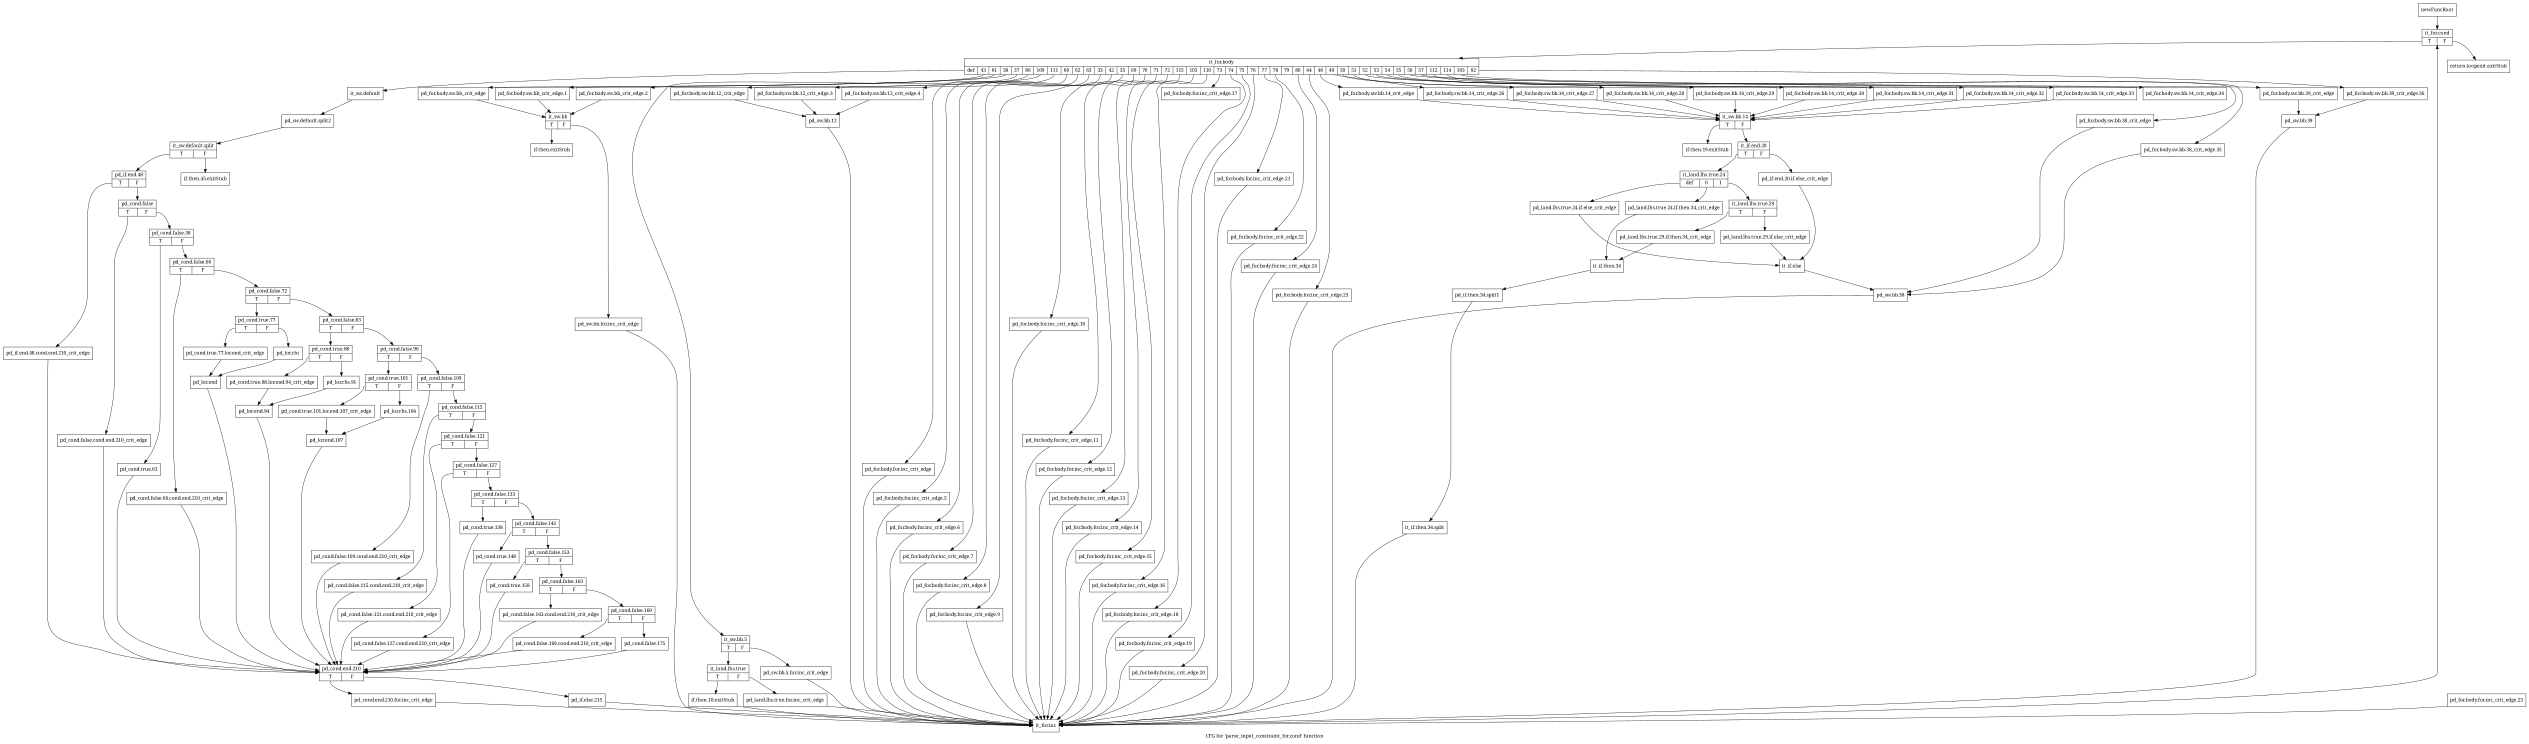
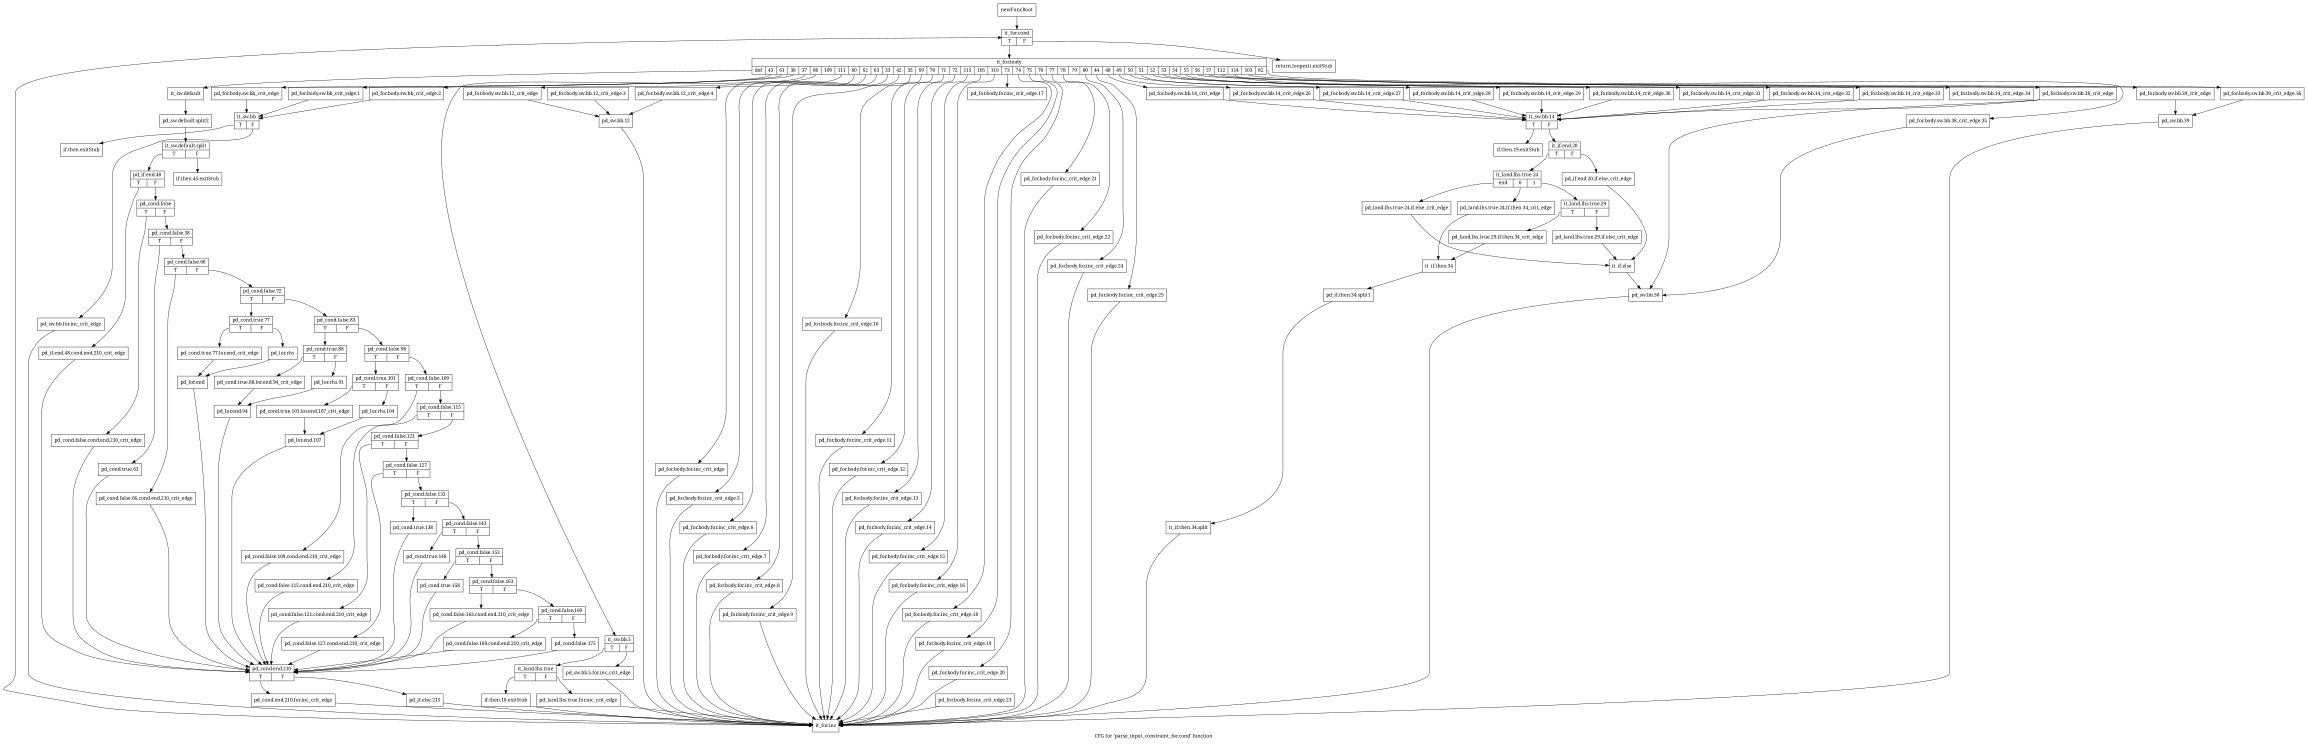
edge "it_for.body" -> "pd_for.body.sw.bb.12_crit_edge.3": removed
edge "pd_for.body.sw.bb.14_crit_edge.31" -> "it_sw.bb.14": now "pd_for.body.sw.bb.38_crit_edge" -> "it_sw.bb.14"
node "it_land.lhs.true.24": text "def" -> "end"
